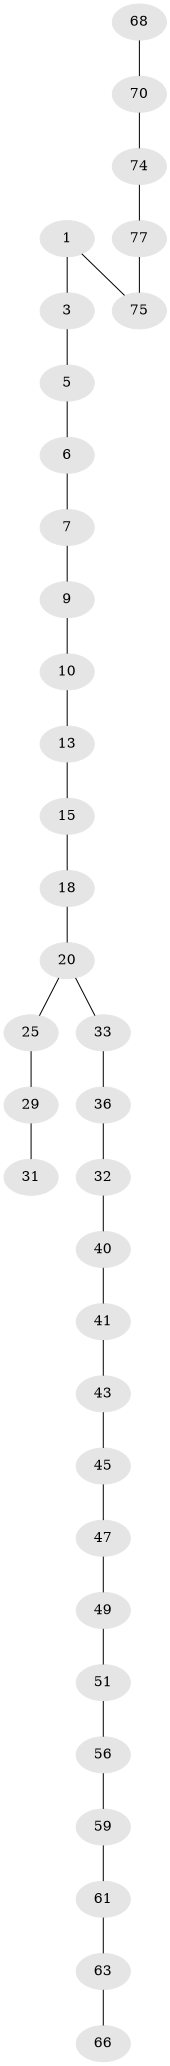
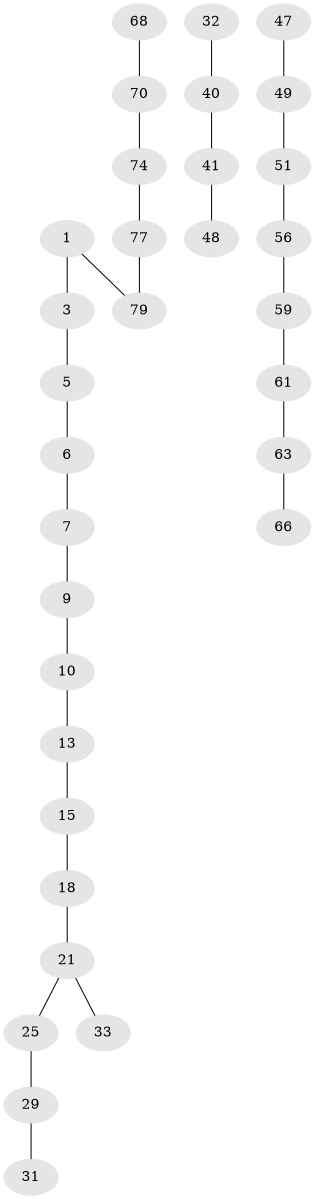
node "75": label "75" -> "79"
node "20": label "20" -> "21"
node "36": removed
node "43": label "43" -> "48"
node "45": removed
